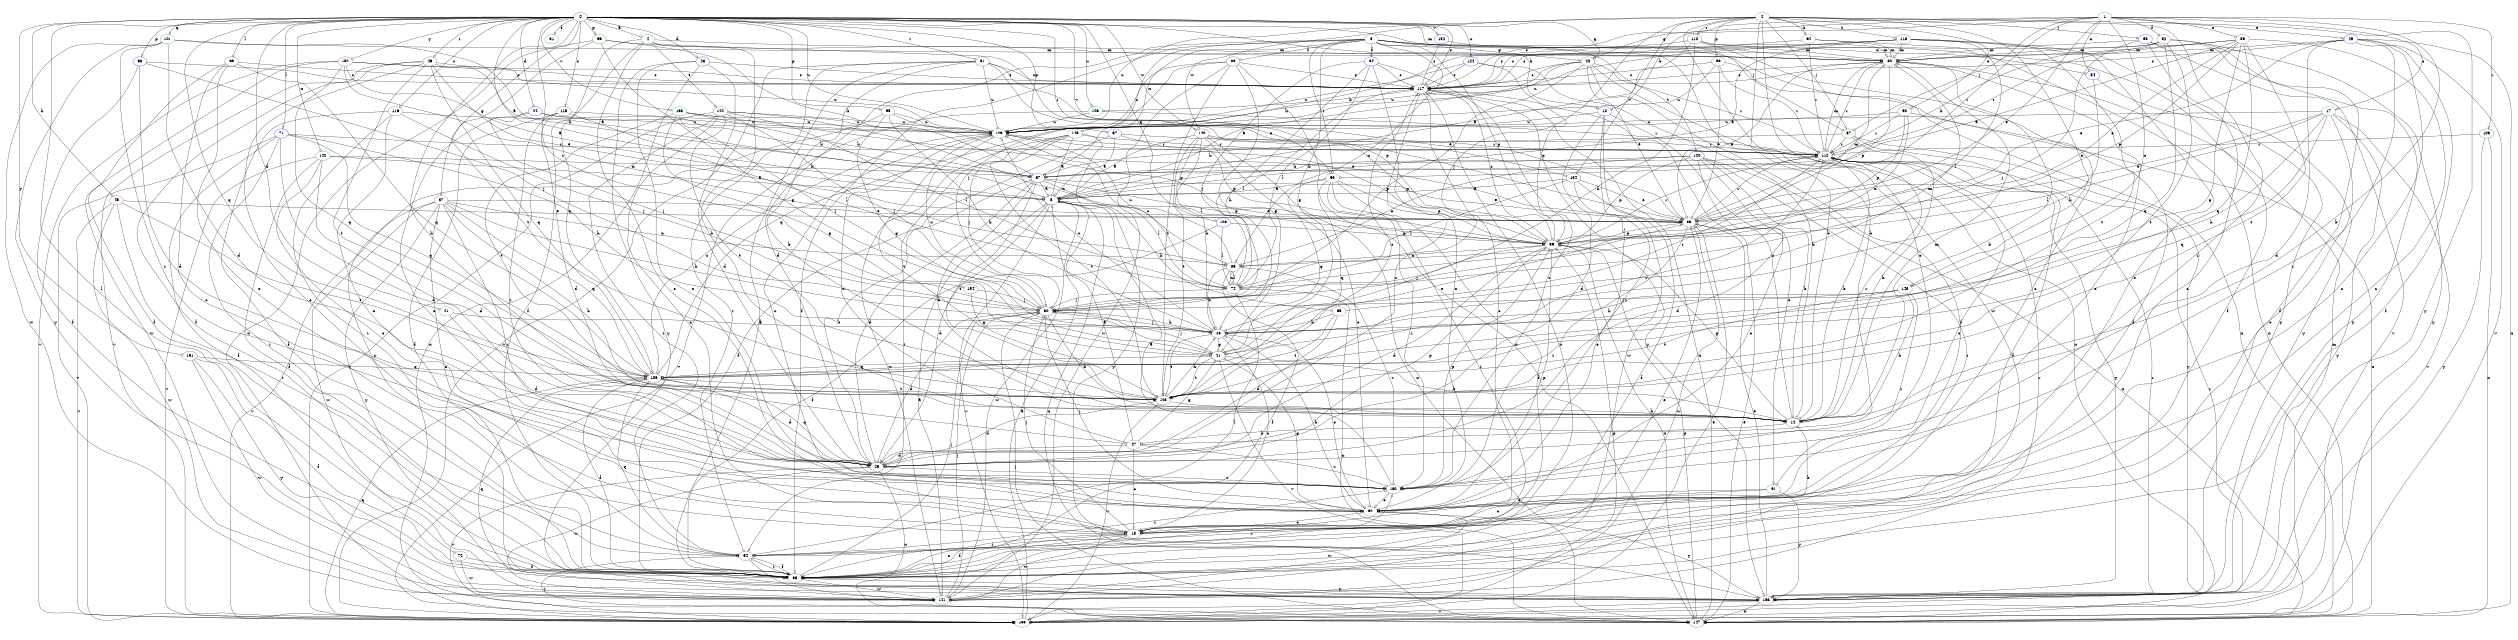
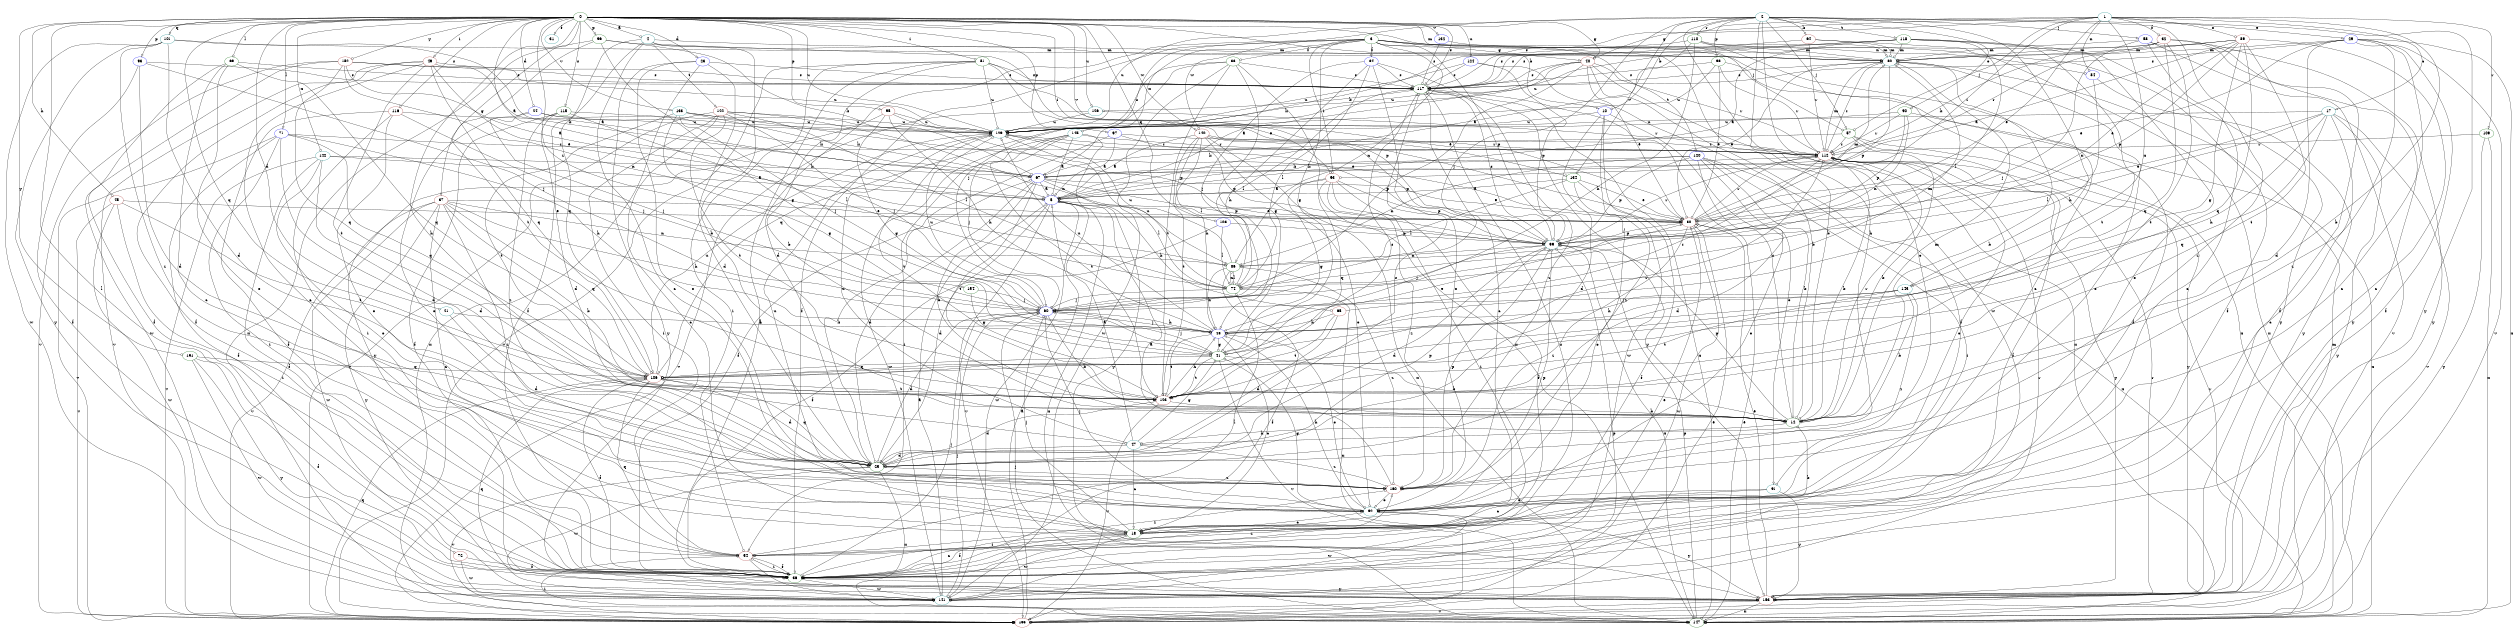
node "39": label "39" -> "30"
